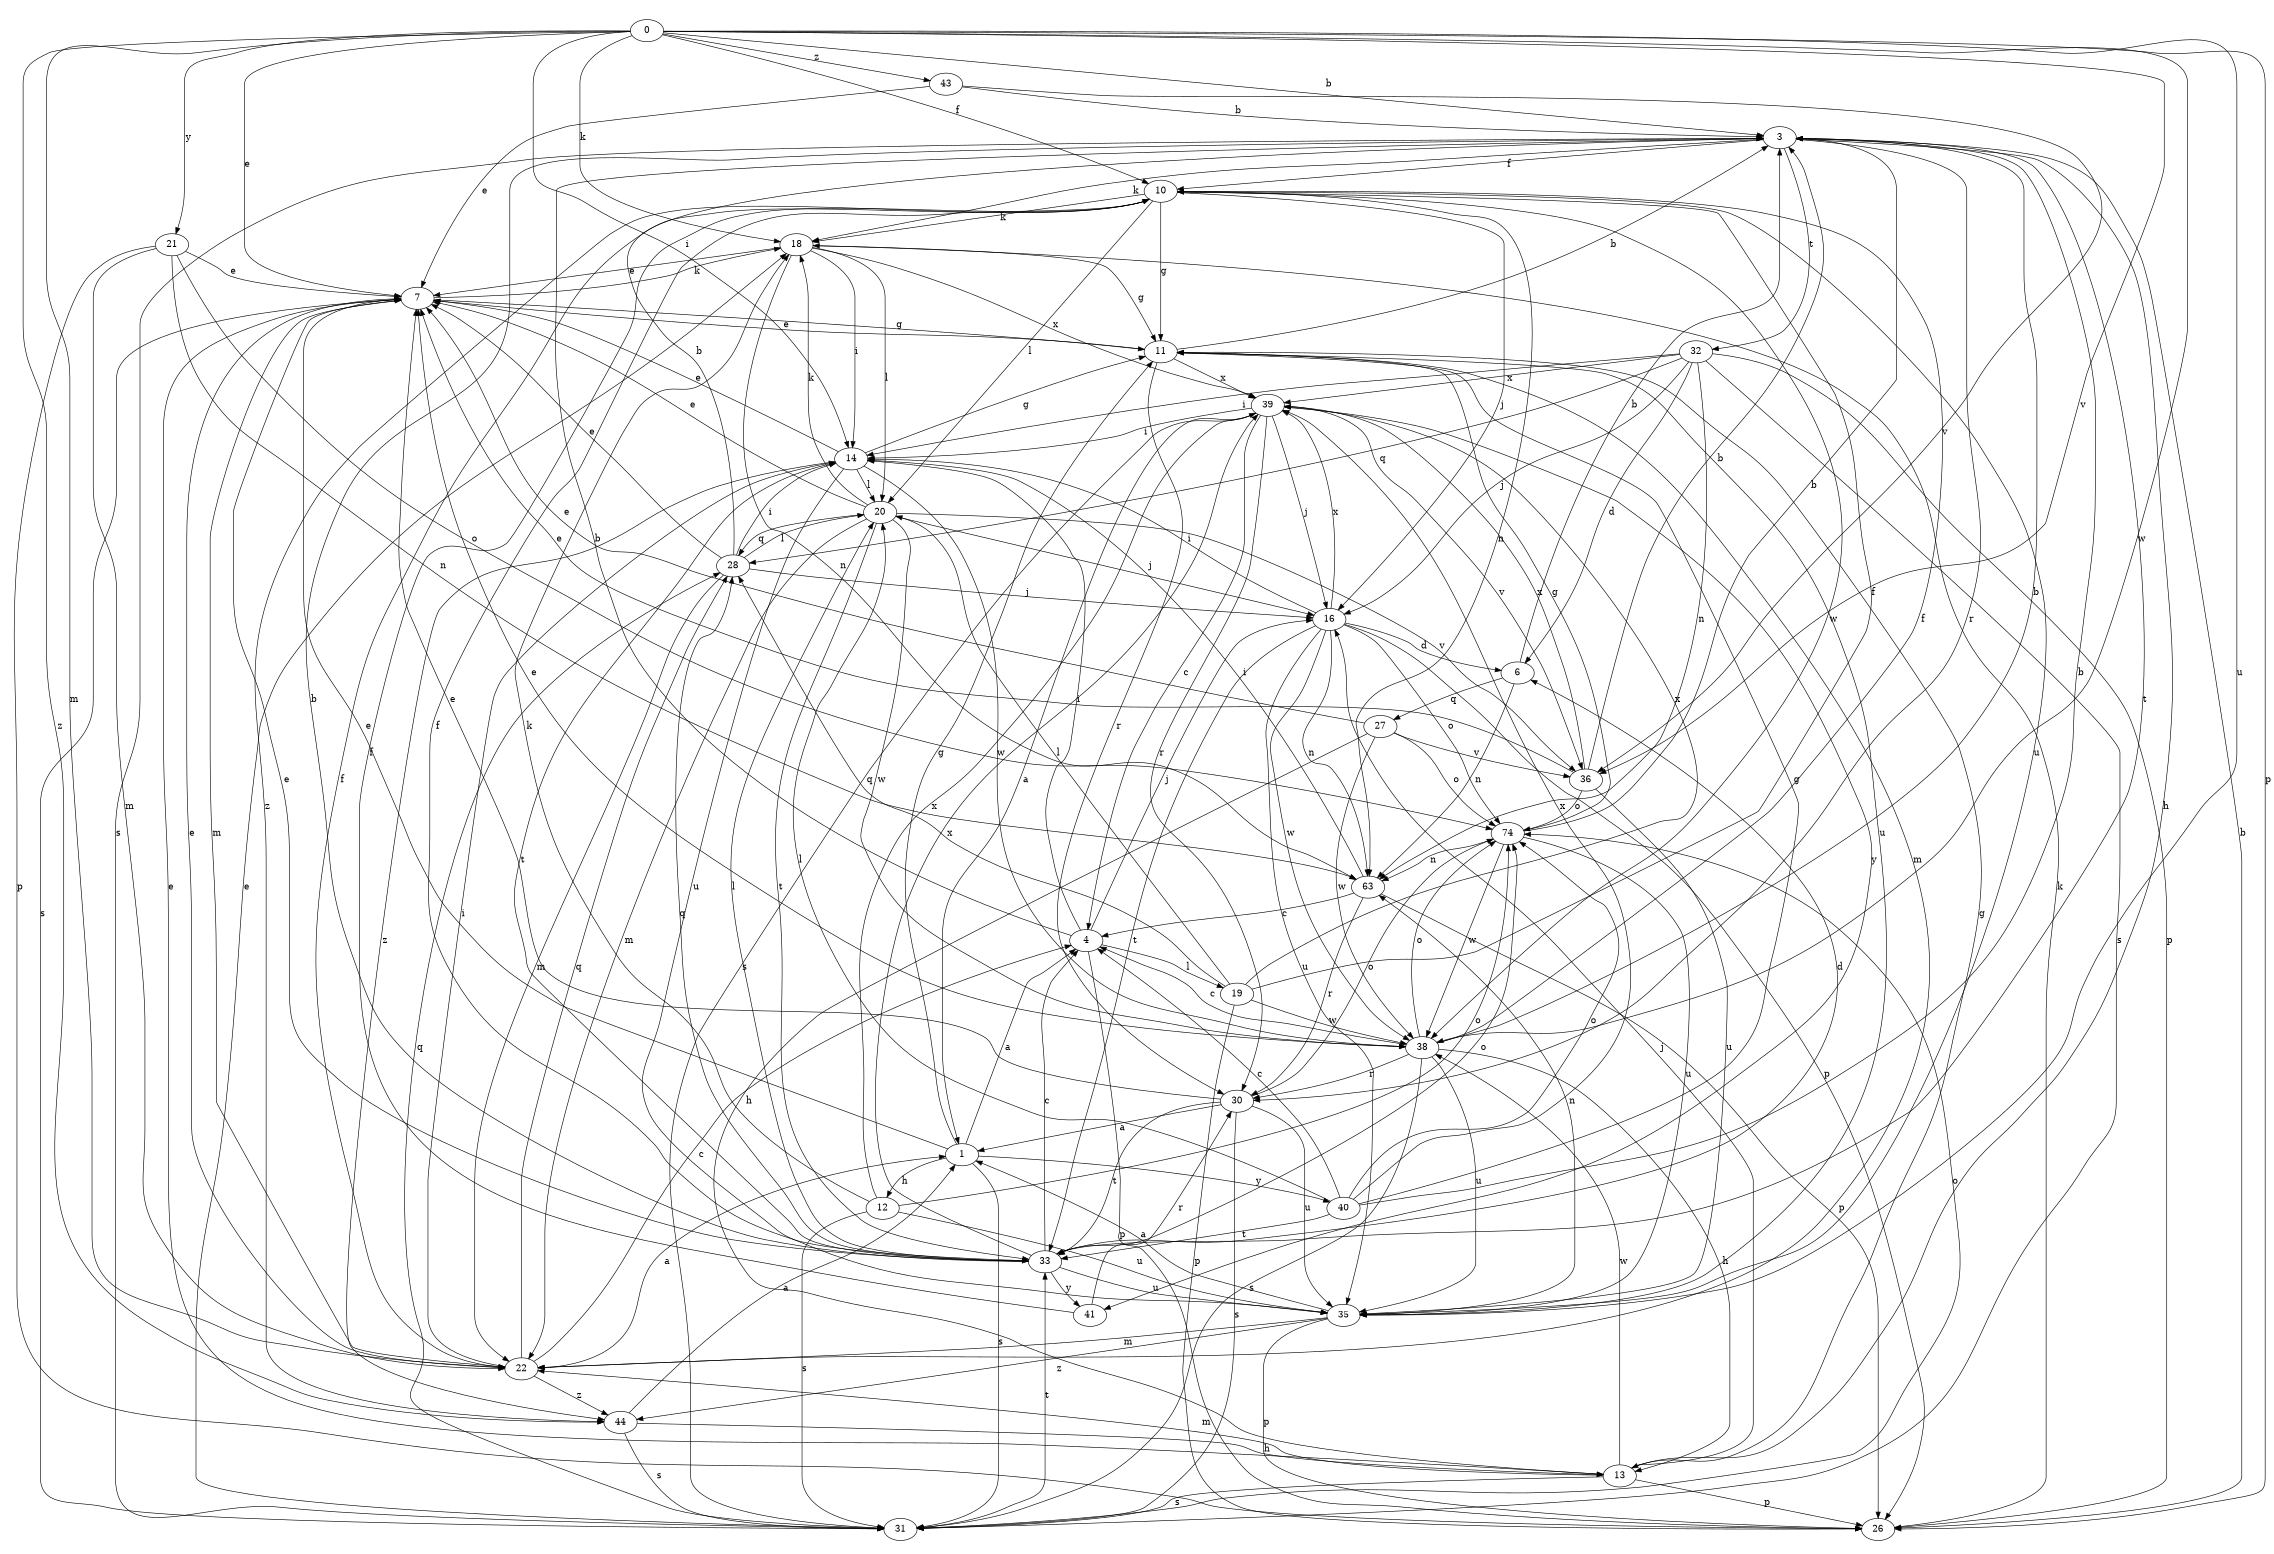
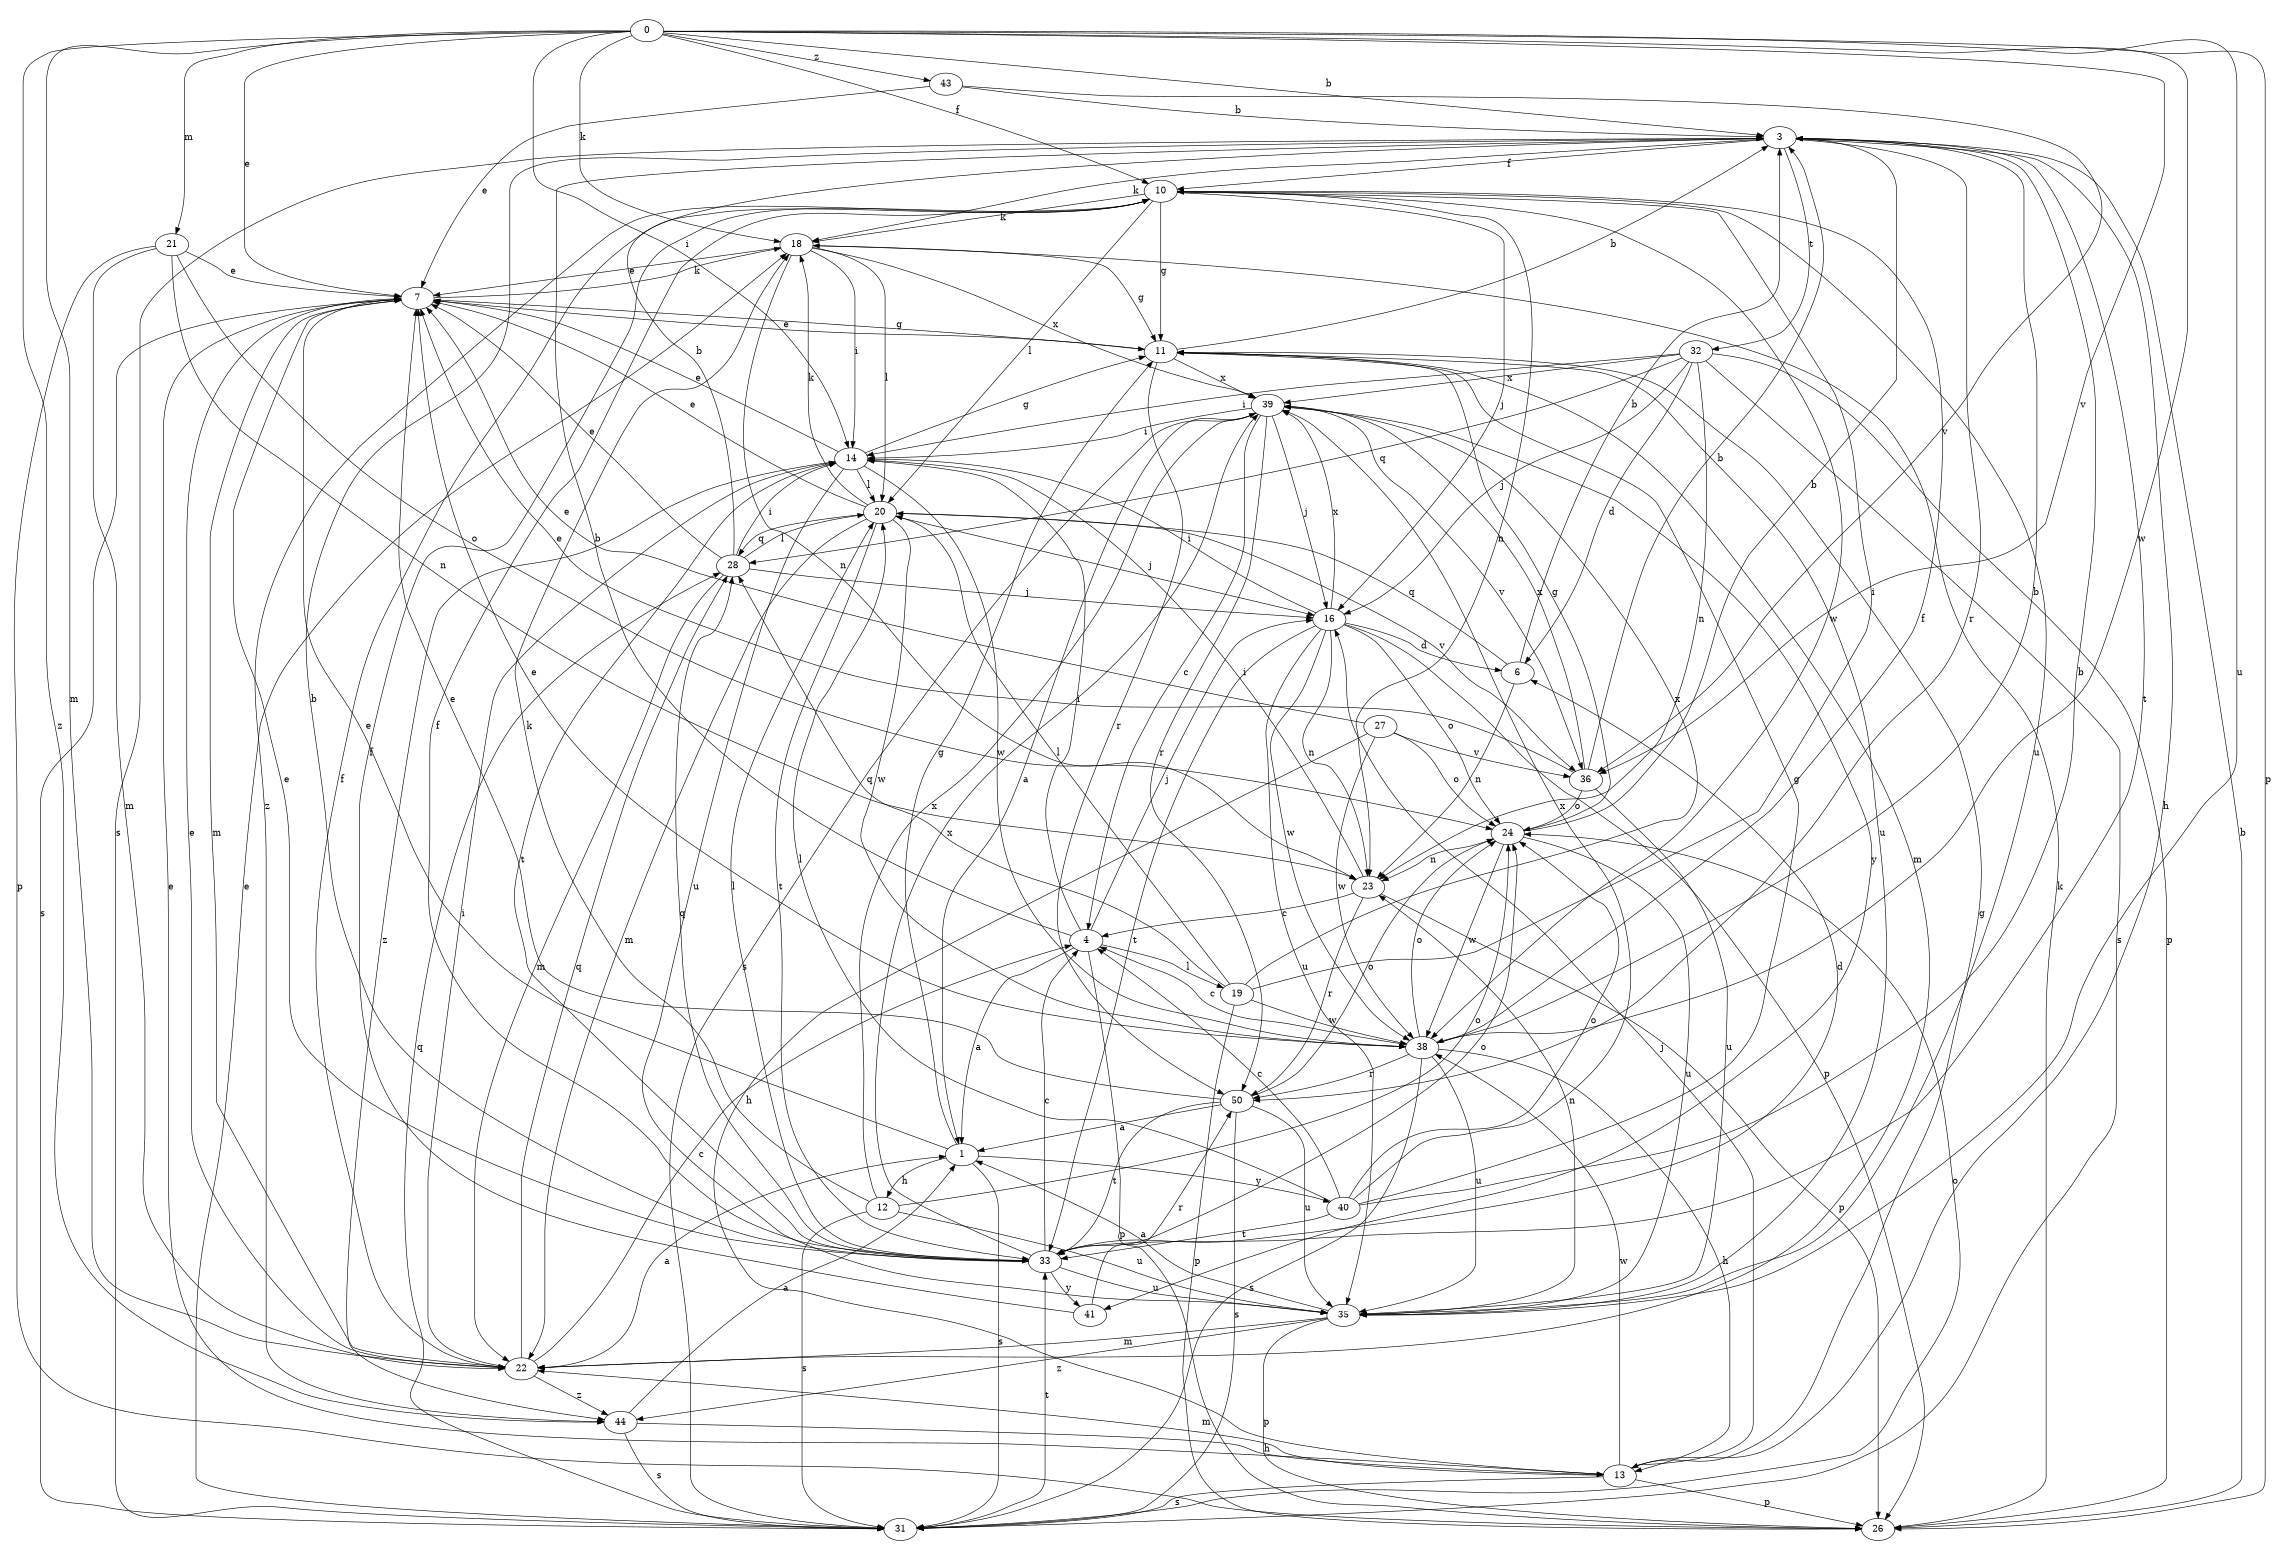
edge "0" -> "21": label "y" -> "m"
edge "19" -> "10": label "f" -> "i"
edge "6" -> "27": now "6" -> "20"
node "74": label "74" -> "24"
node "63": label "63" -> "23"
edge "1" -> "4": reversed
node "30": label "30" -> "50"
